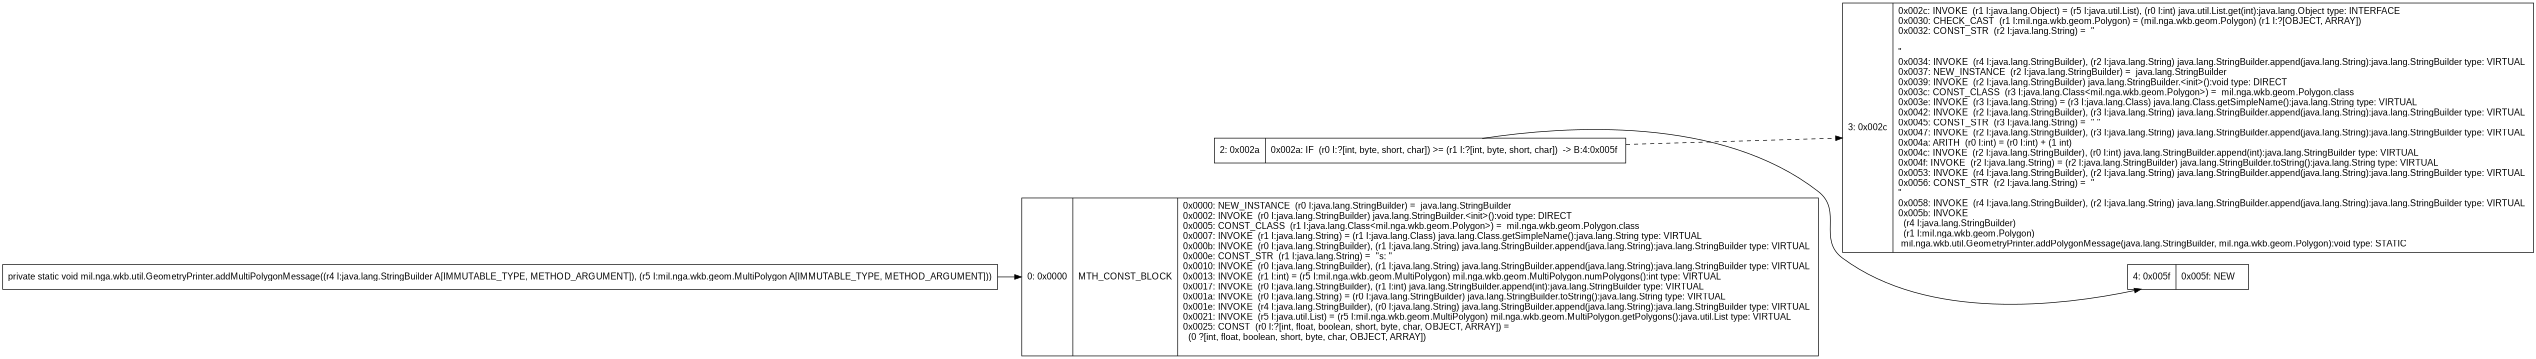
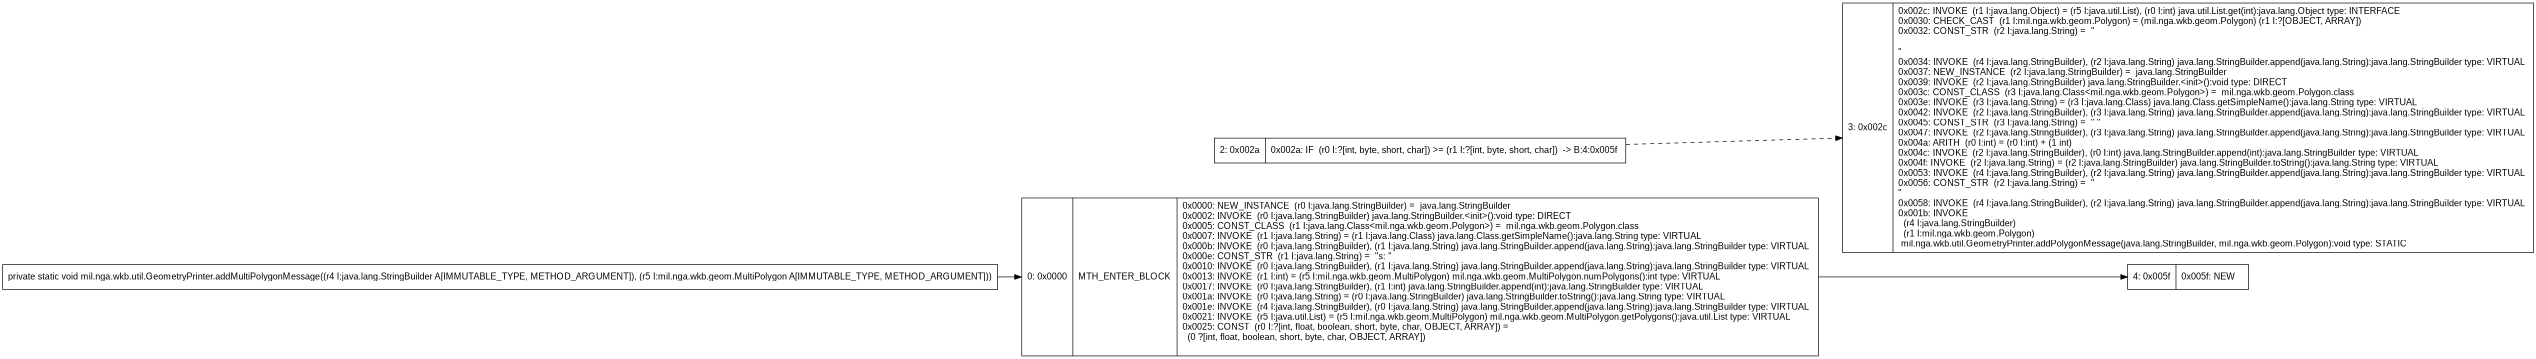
edge "2: 0x002a" -> "4: 0x005f": now "0: 0x0000" -> "4: 0x005f"
node "3: 0x002c": text "0x005b: INVOKE" -> "0x001b: INVOKE"
node "0: 0x0000": text "MTH_CONST_BLOCK" -> "MTH_ENTER_BLOCK"
